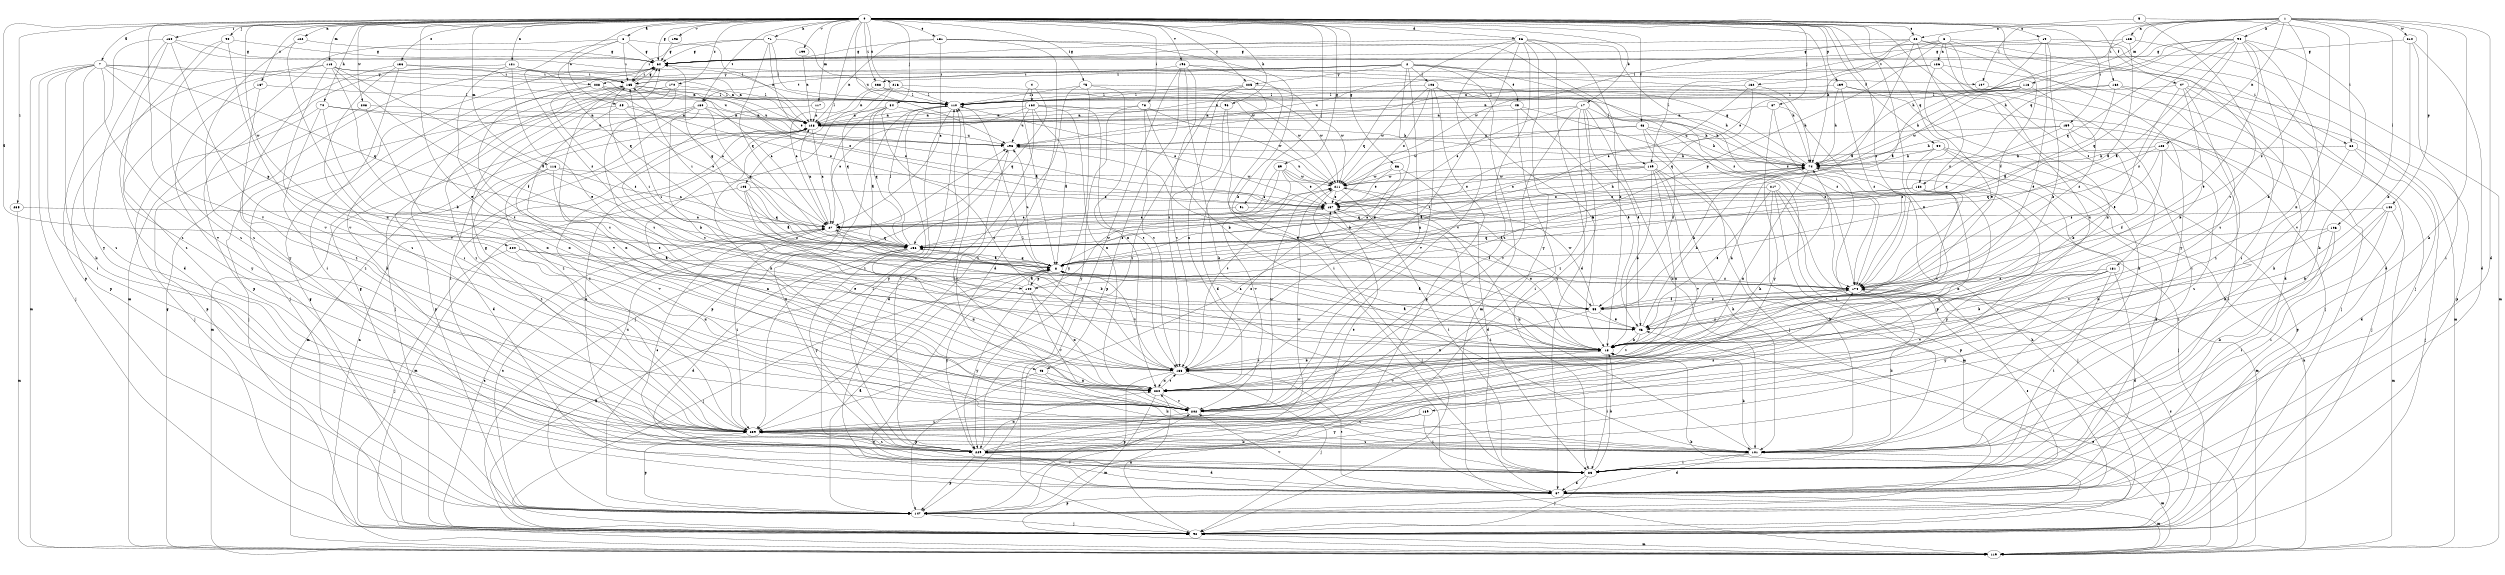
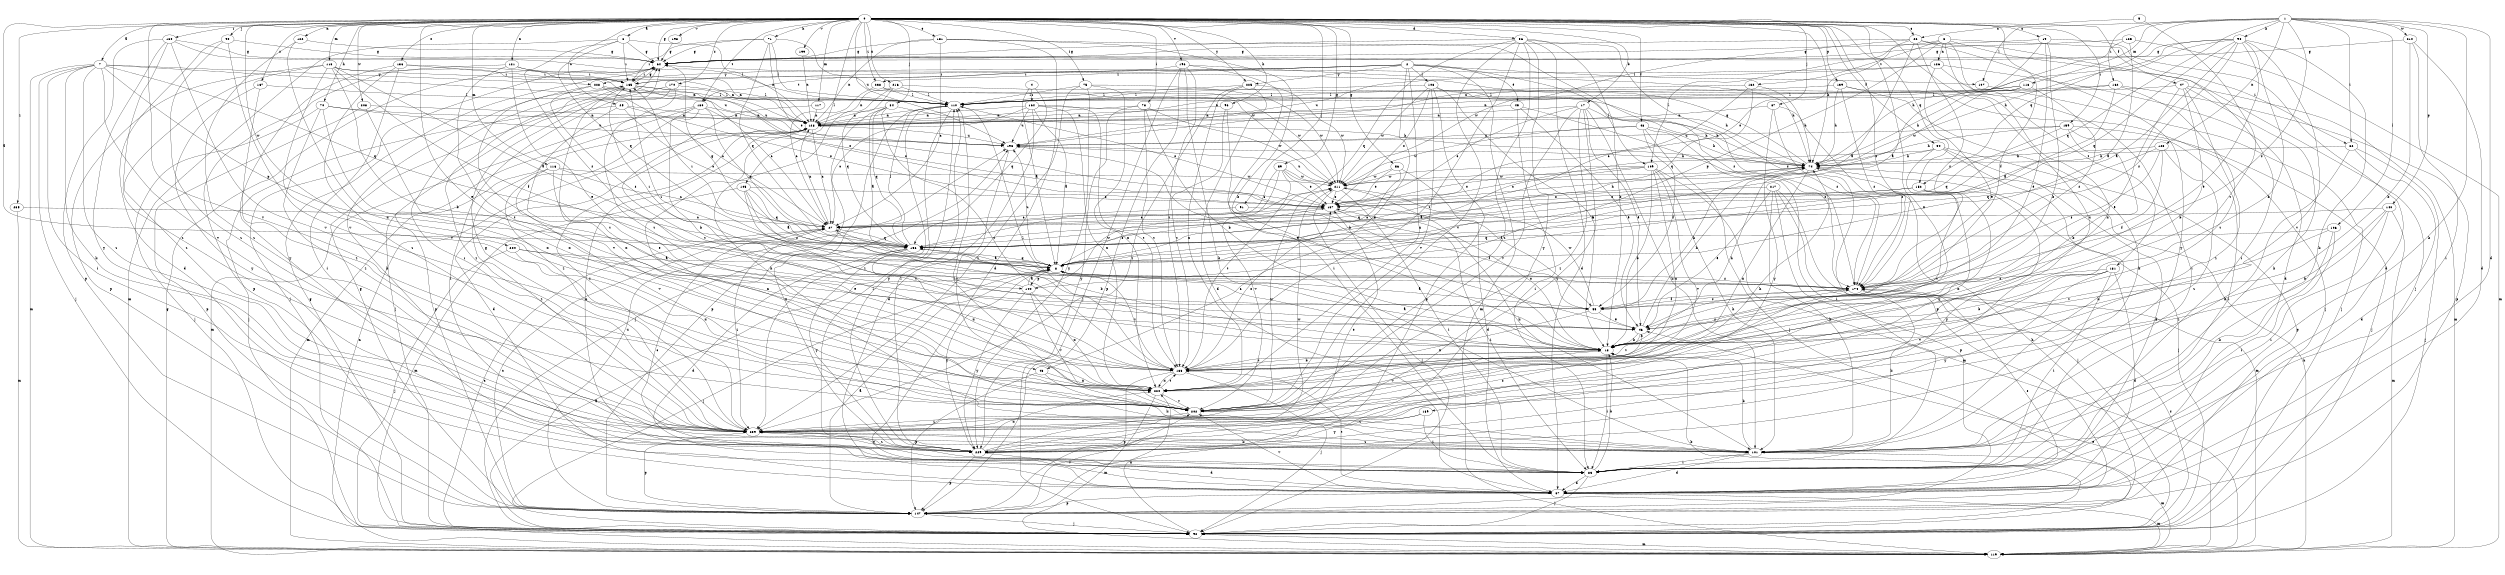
edge "1" -> "125": removed, label "n"
edge "5" -> "220": removed, label "x"
edge "239" -> "174": now "239" -> "46"
